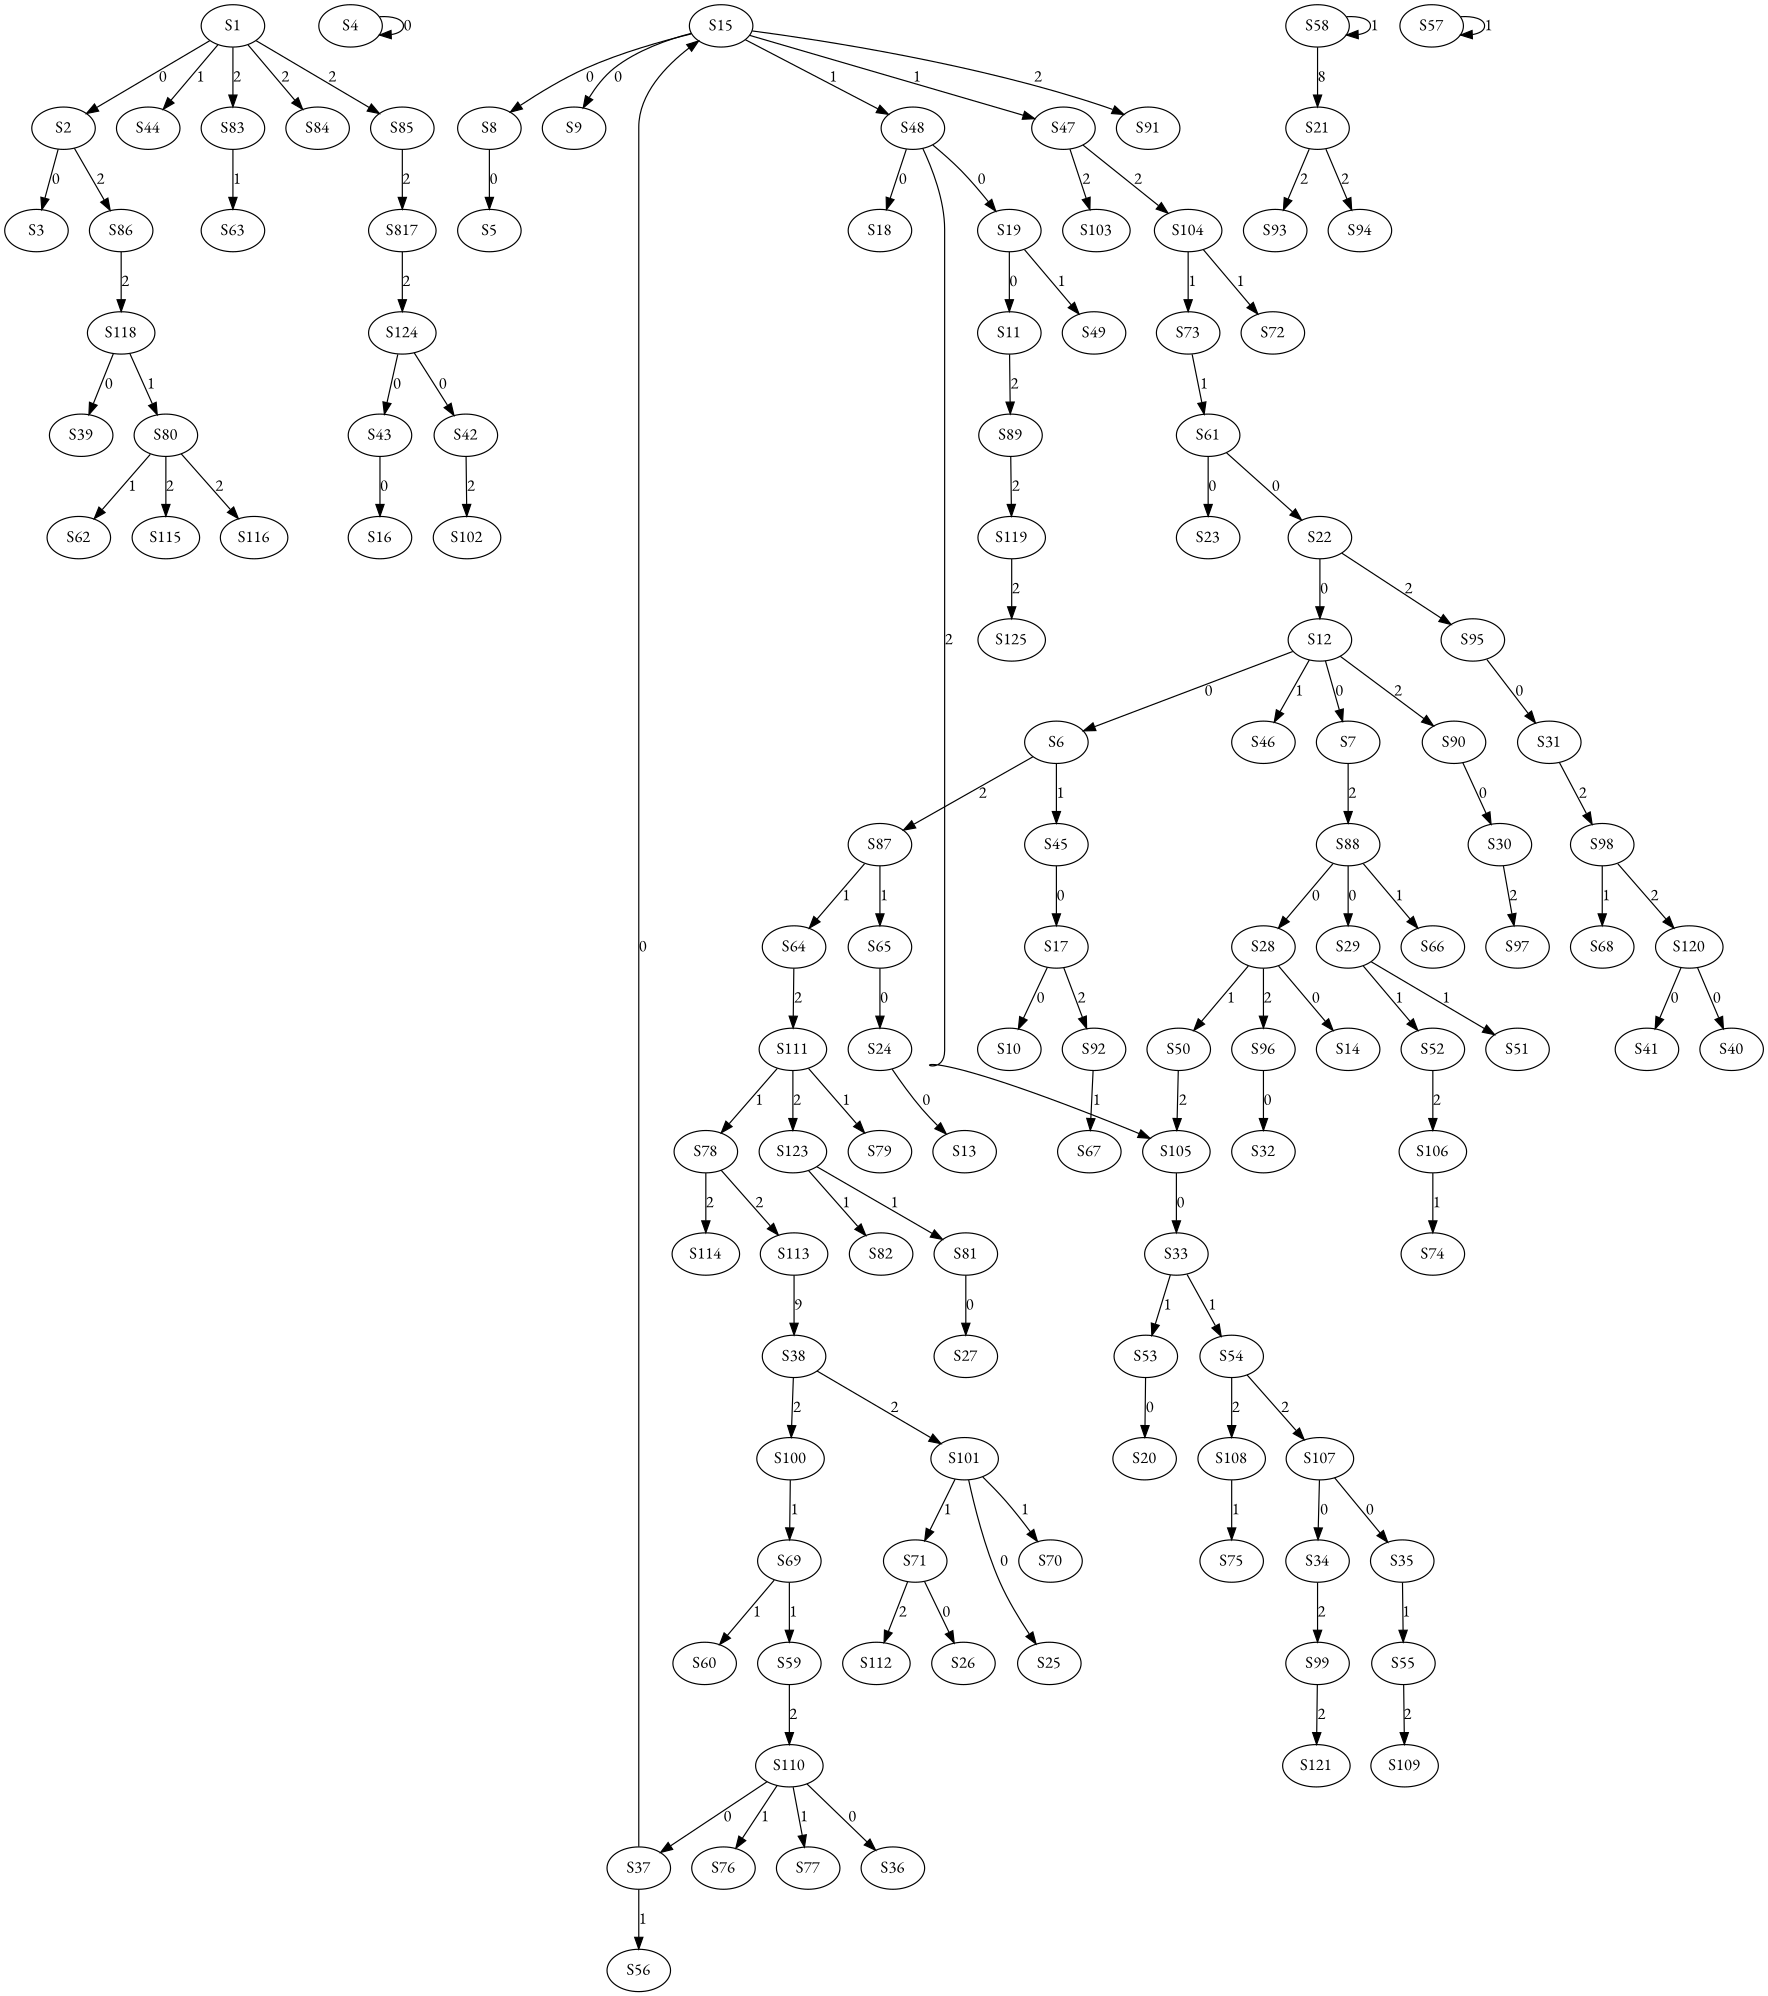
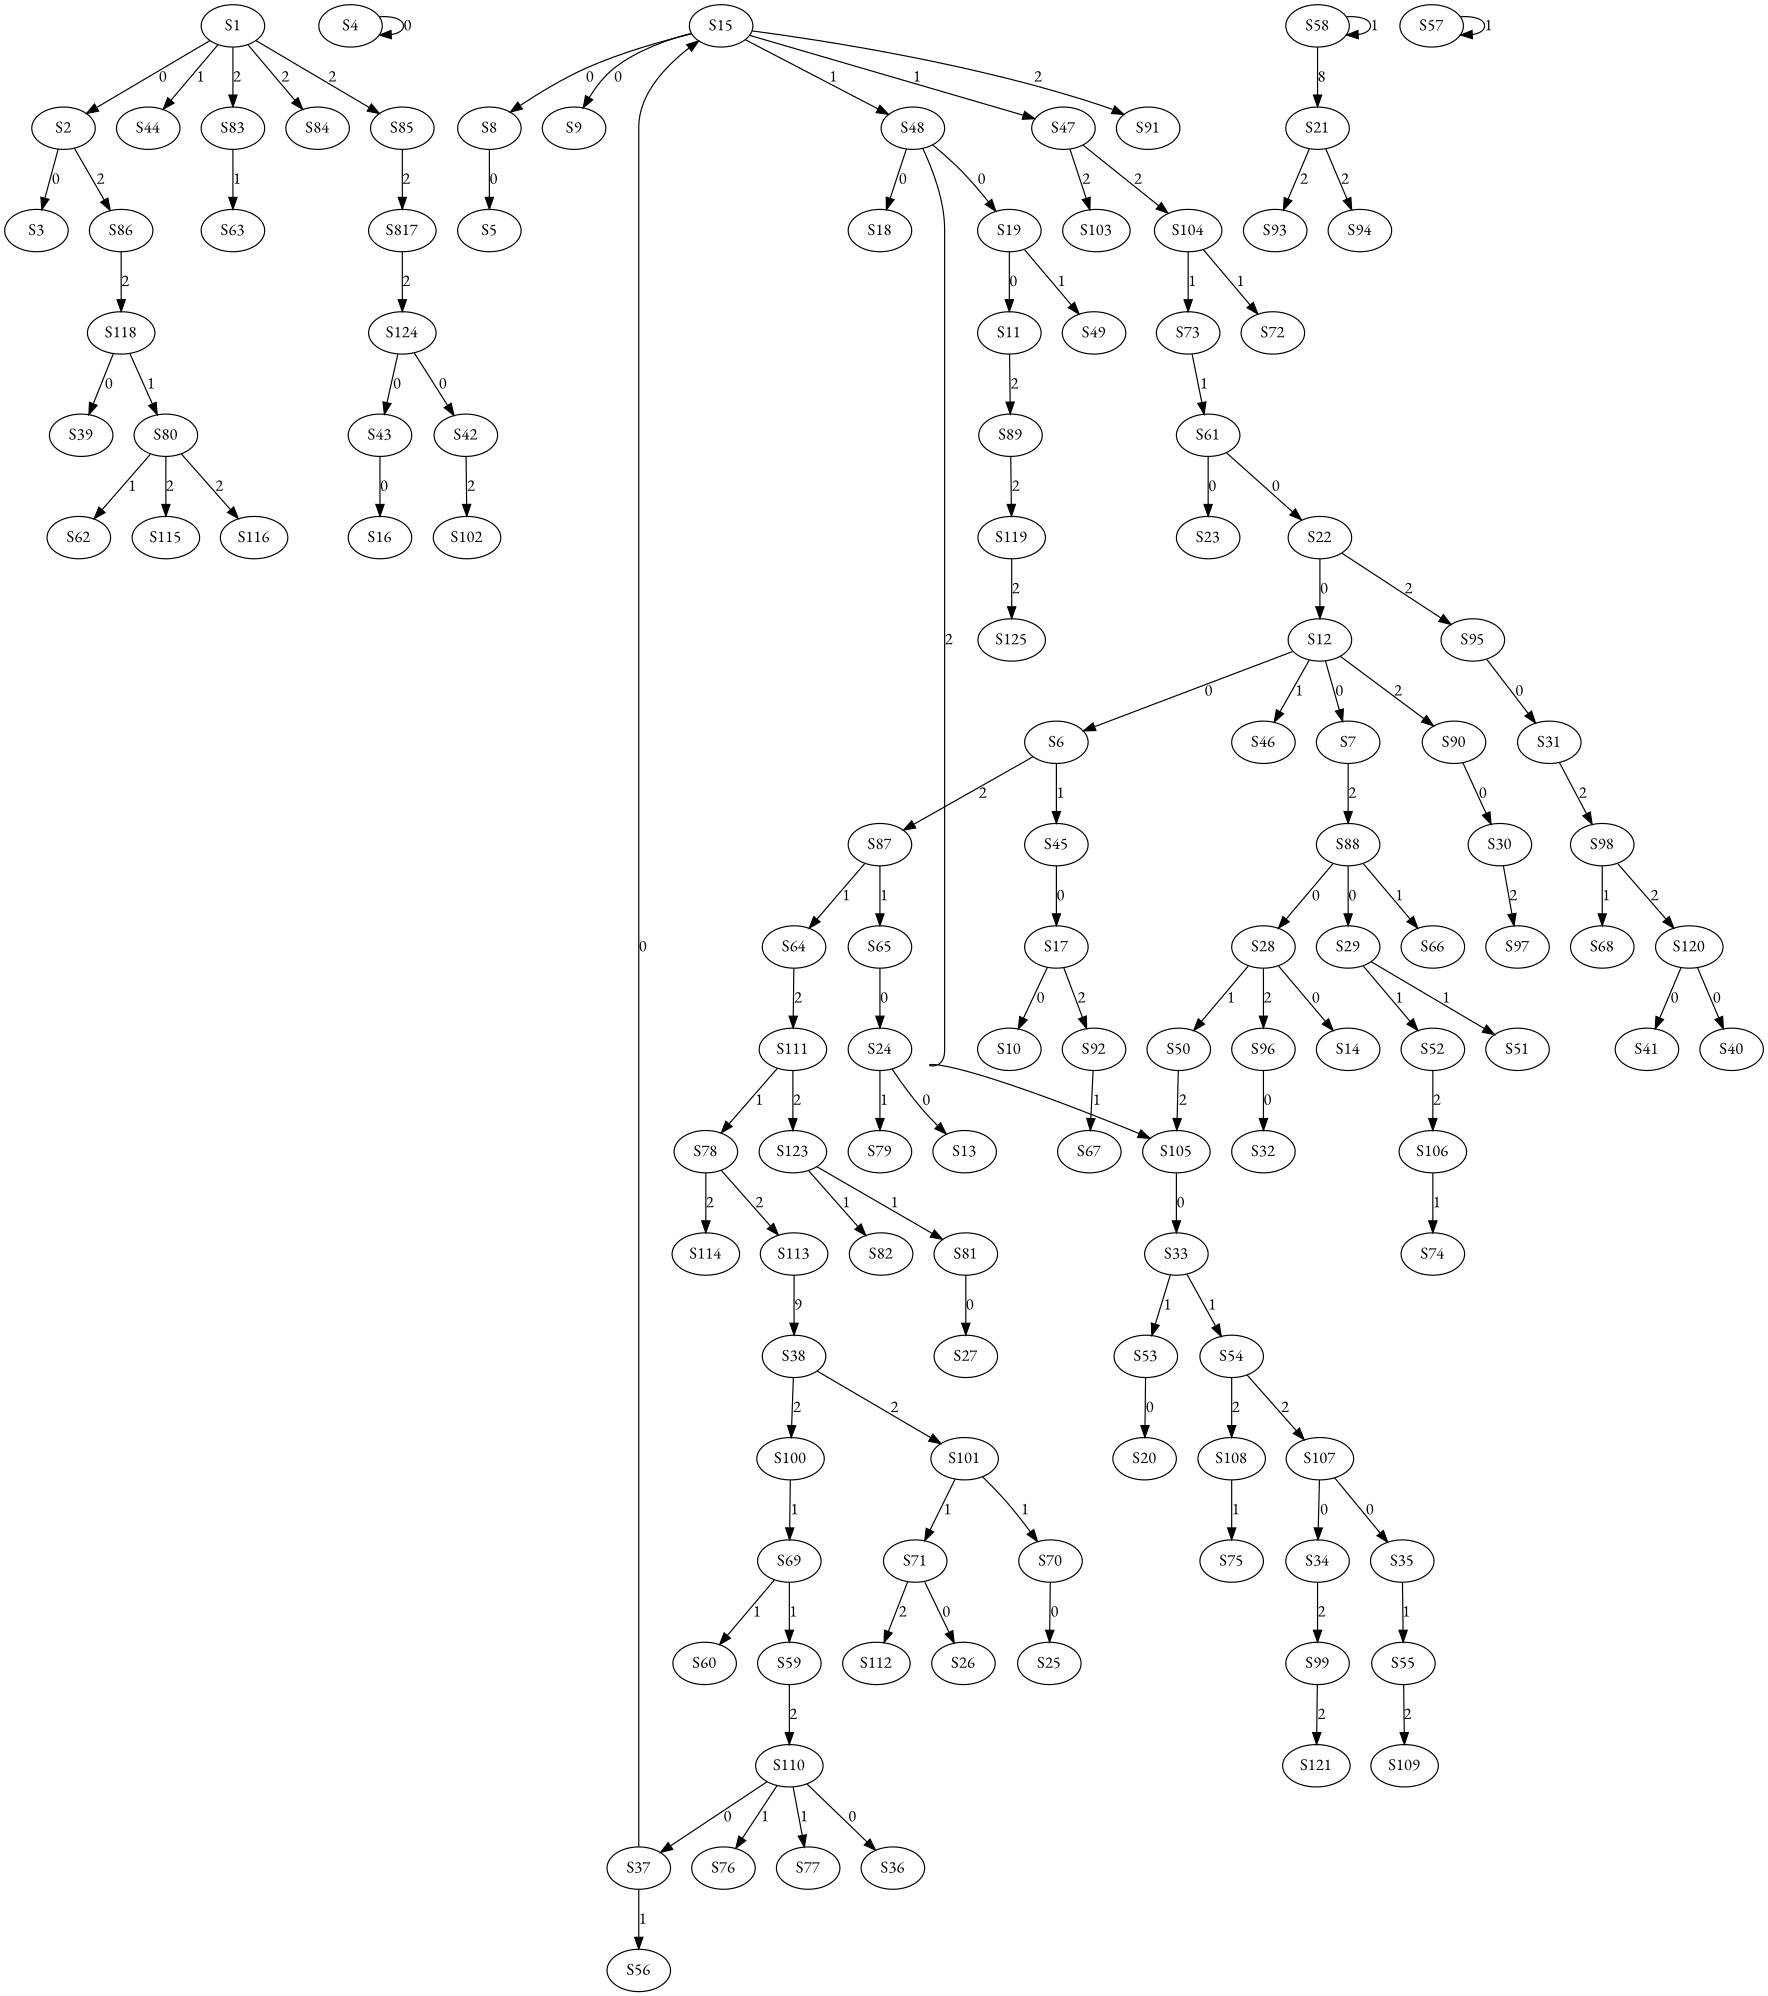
edge "S111" -> "S79": now "S24" -> "S79"
edge "S101" -> "S25": now "S70" -> "S25"
